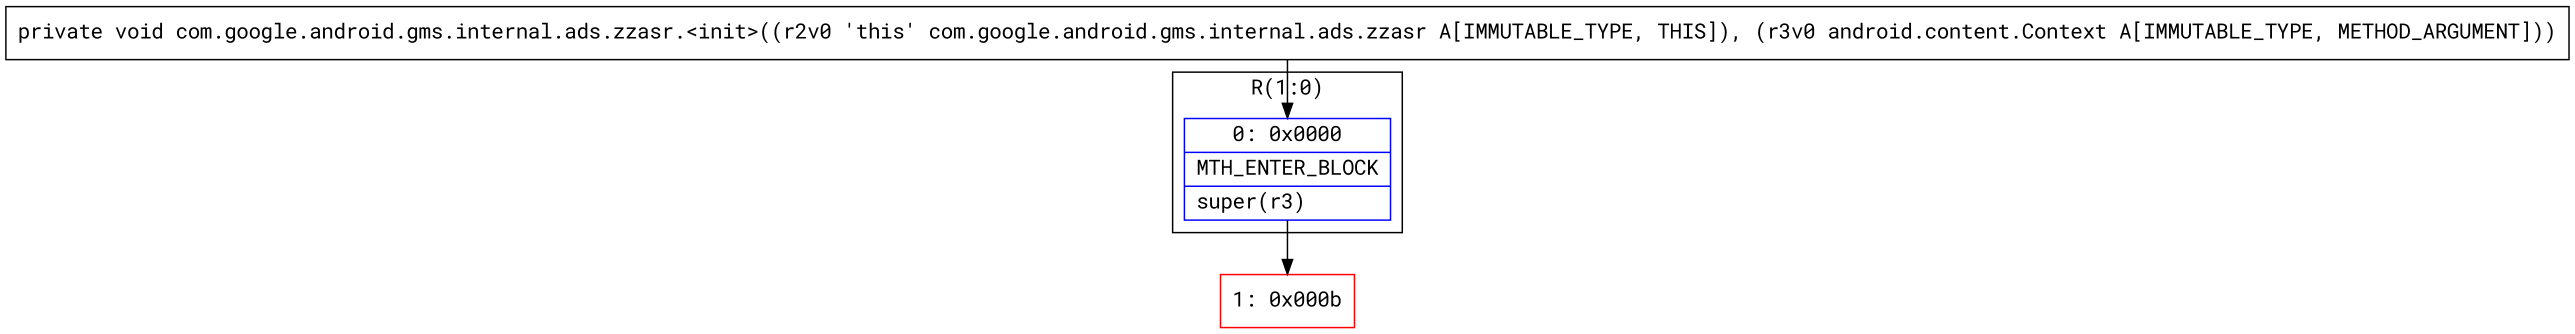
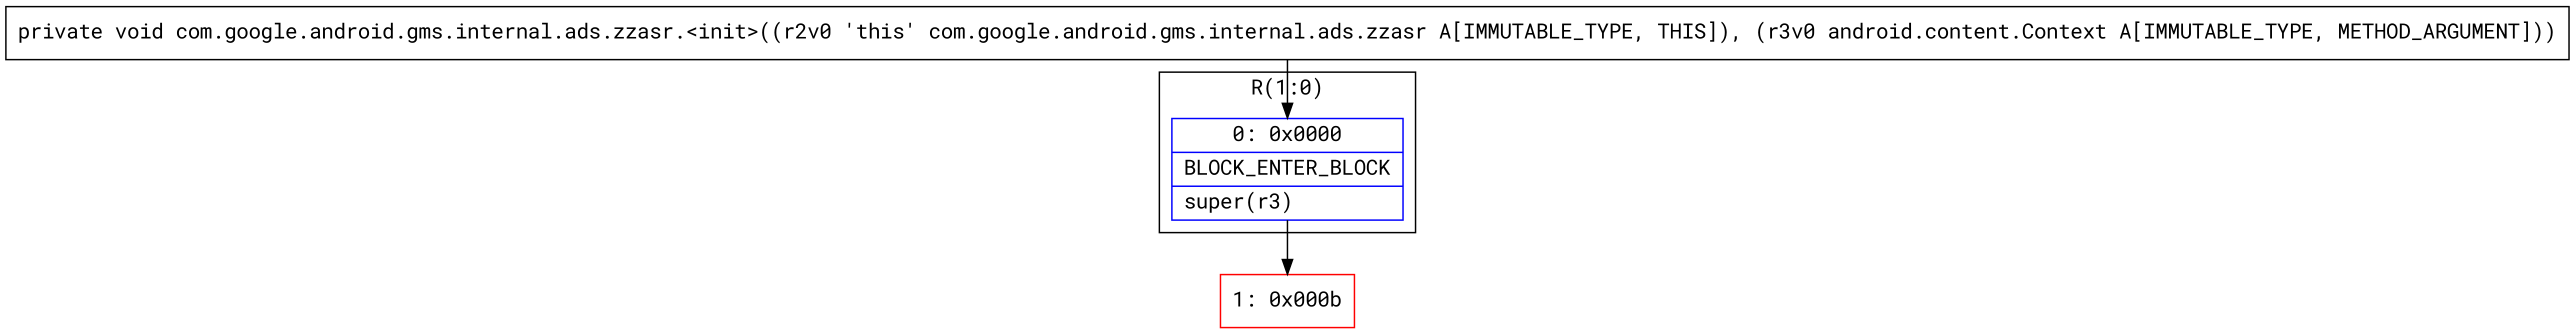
node "0: 0x0000": text "MTH_ENTER_BLOCK" -> "BLOCK_ENTER_BLOCK"
